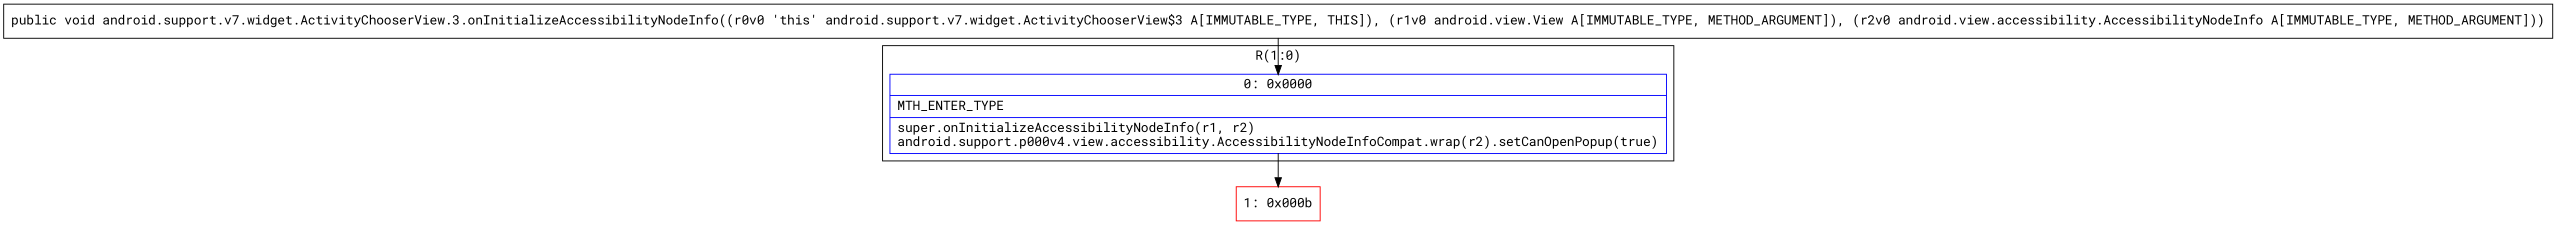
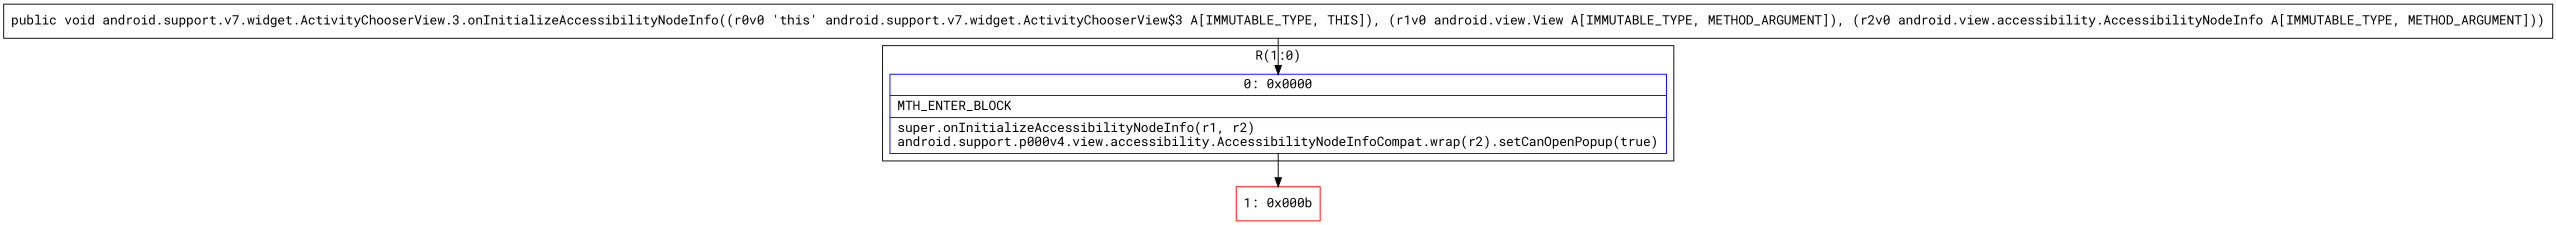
node "0: 0x0000": text "MTH_ENTER_TYPE" -> "MTH_ENTER_BLOCK"
